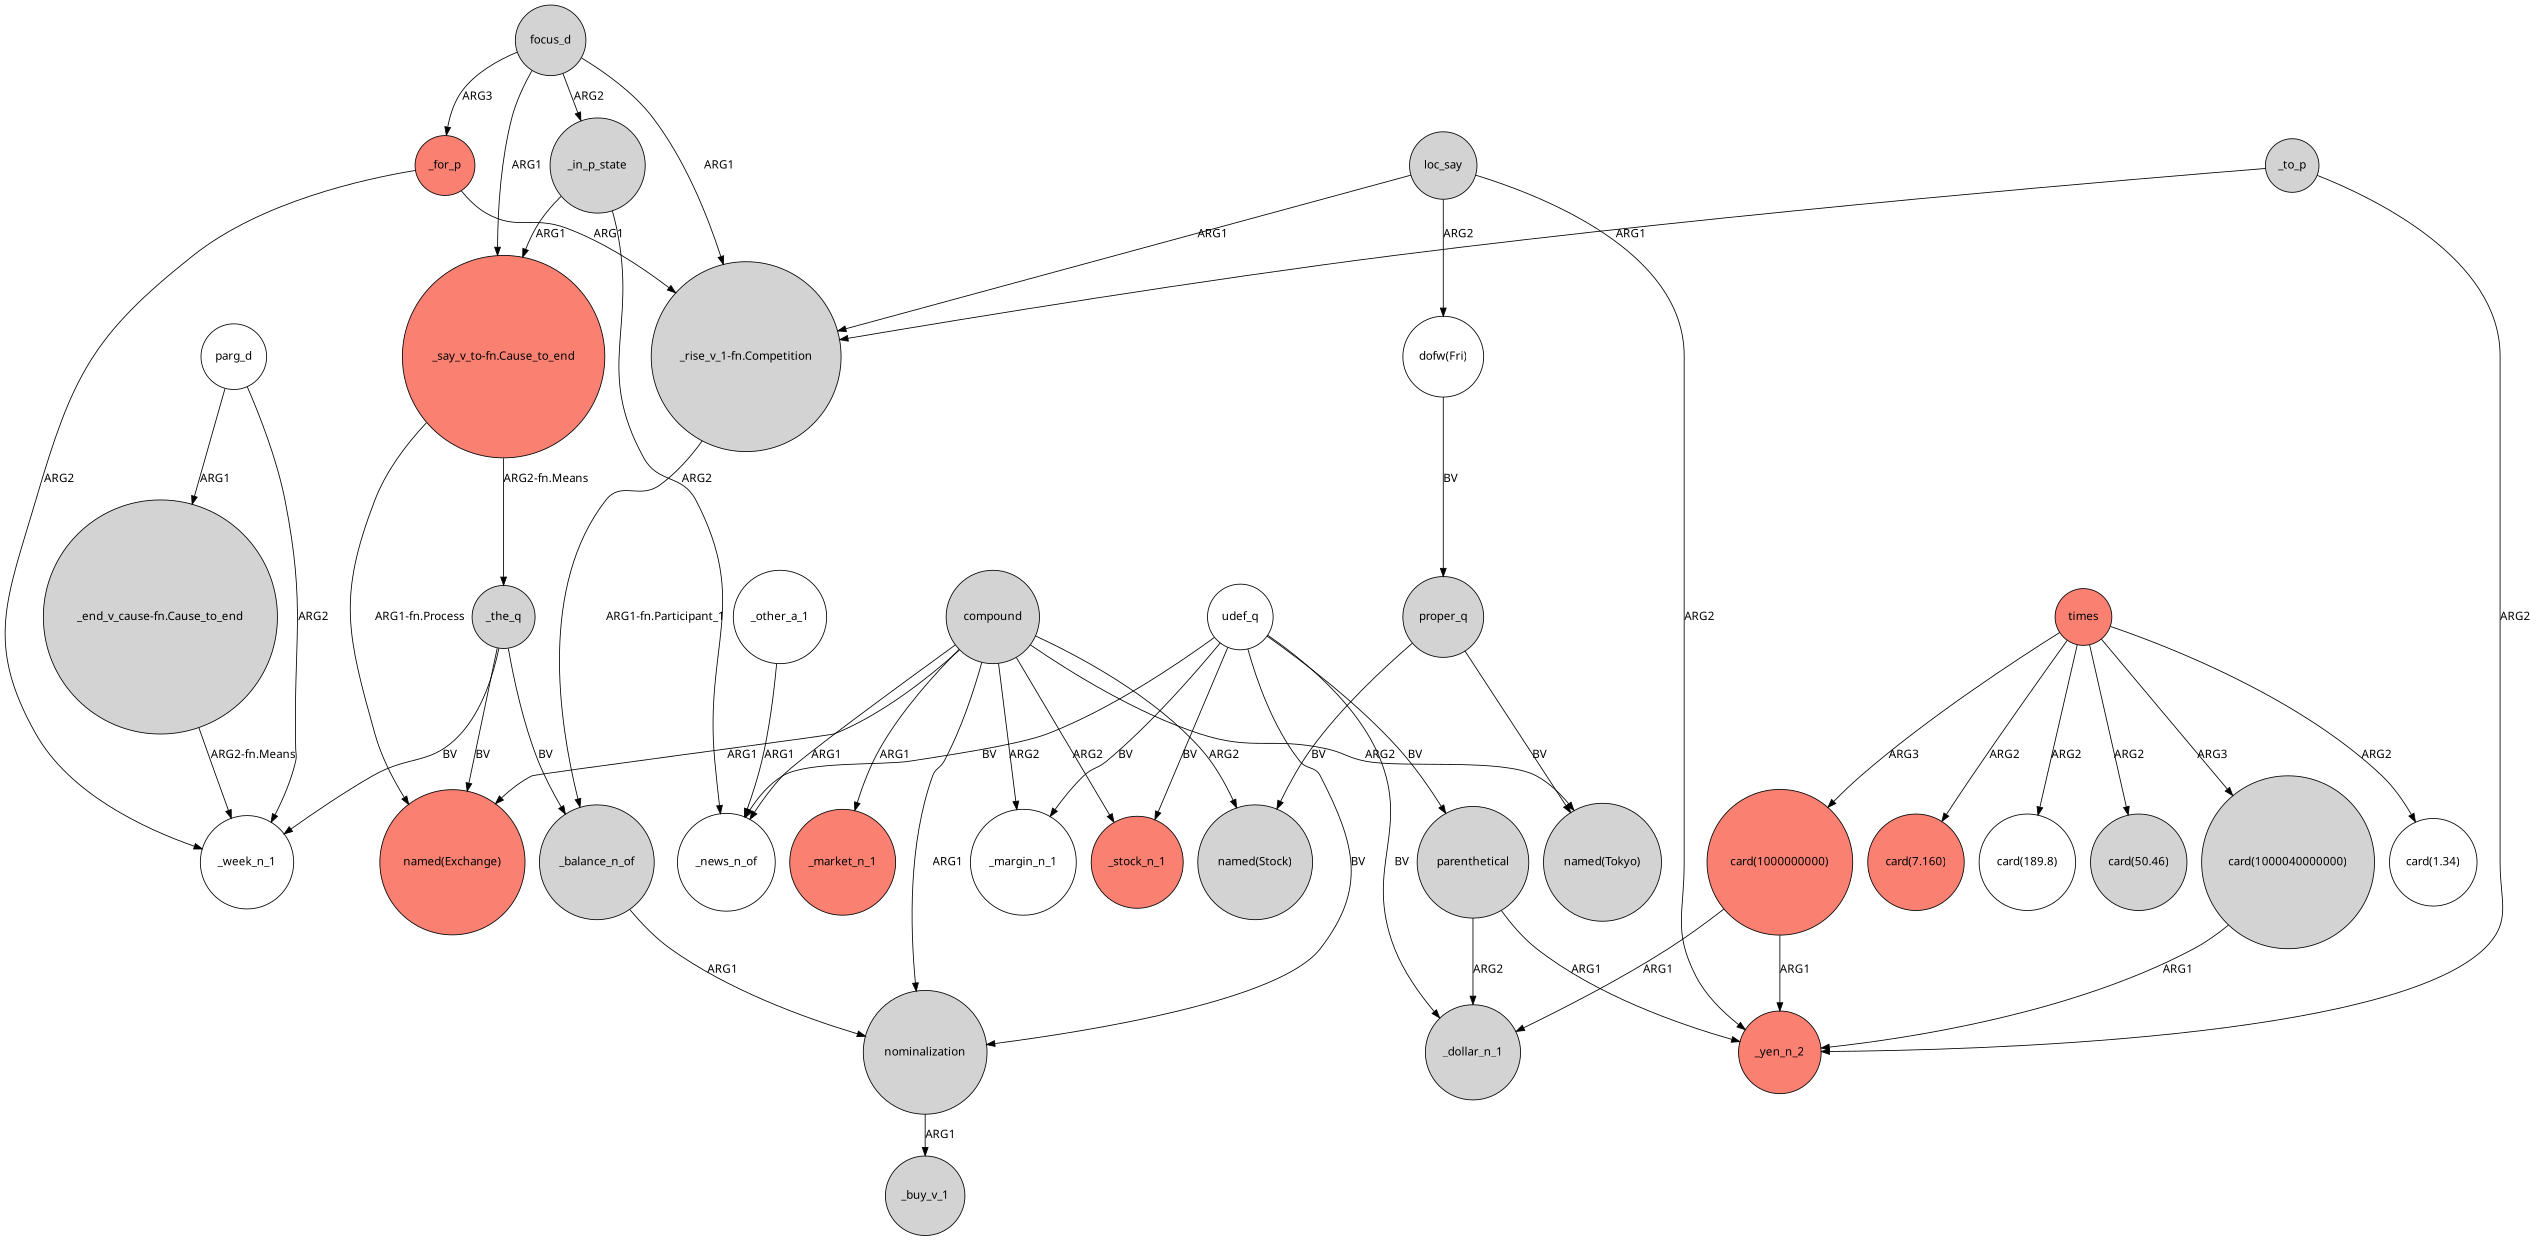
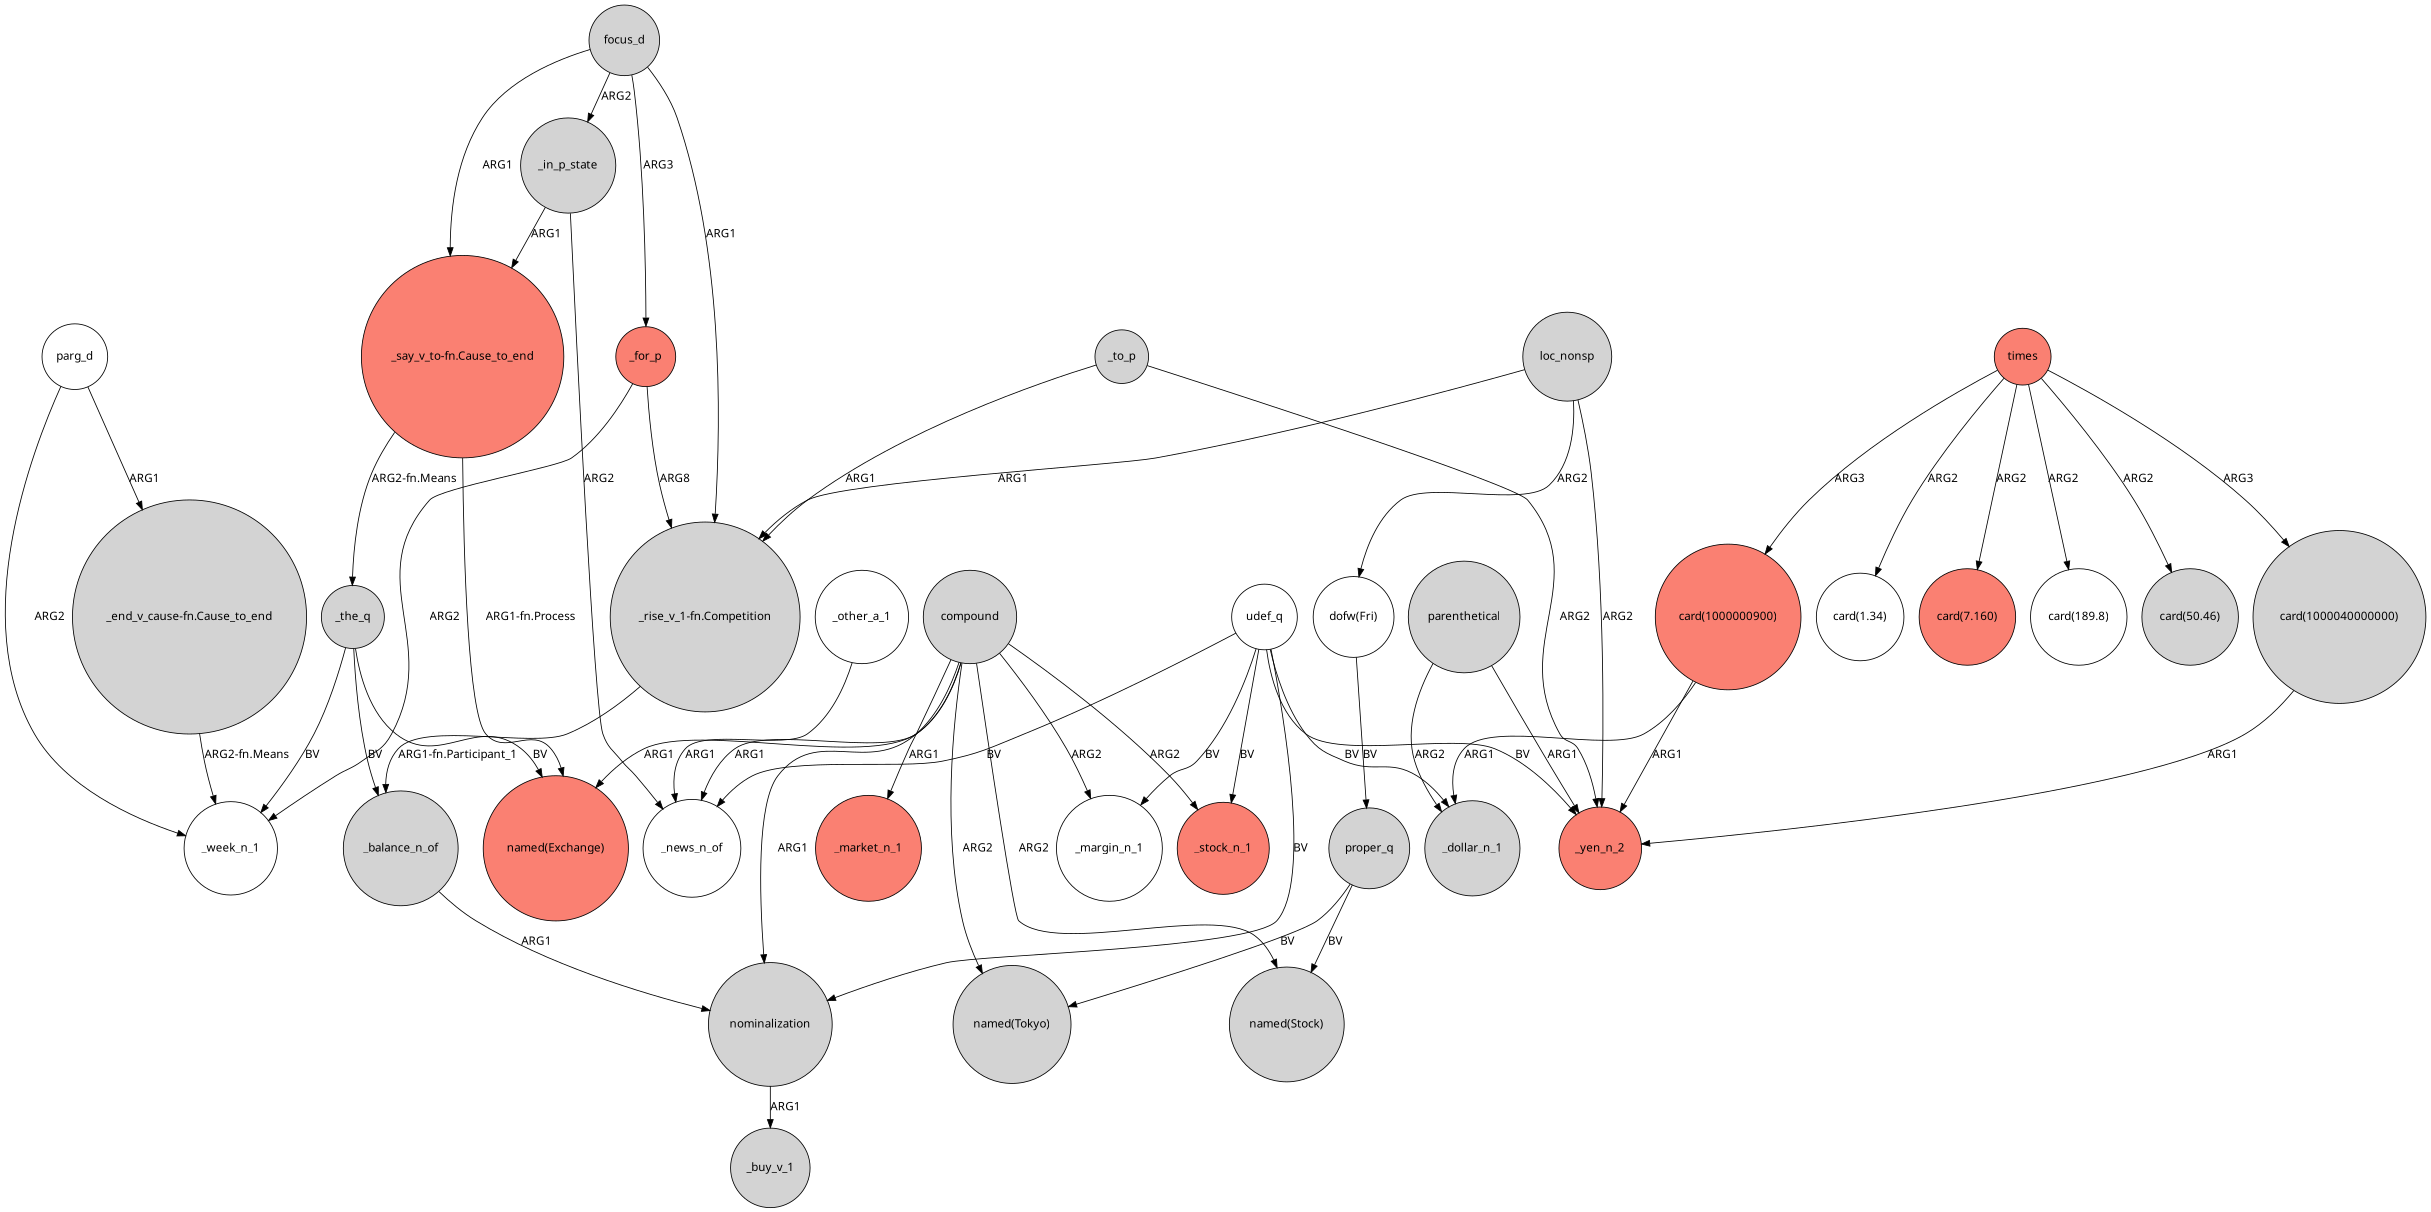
node "loc_say": label "loc_say" -> "loc_nonsp"
edge "_for_p" -> "_rise_v_1-fn.Competition": label "ARG1" -> "ARG8"
edge "udef_q" -> "parenthetical": now "udef_q" -> "_yen_n_2"
node "card(1000000000)": label "card(1000000000)" -> "card(1000000900)"
